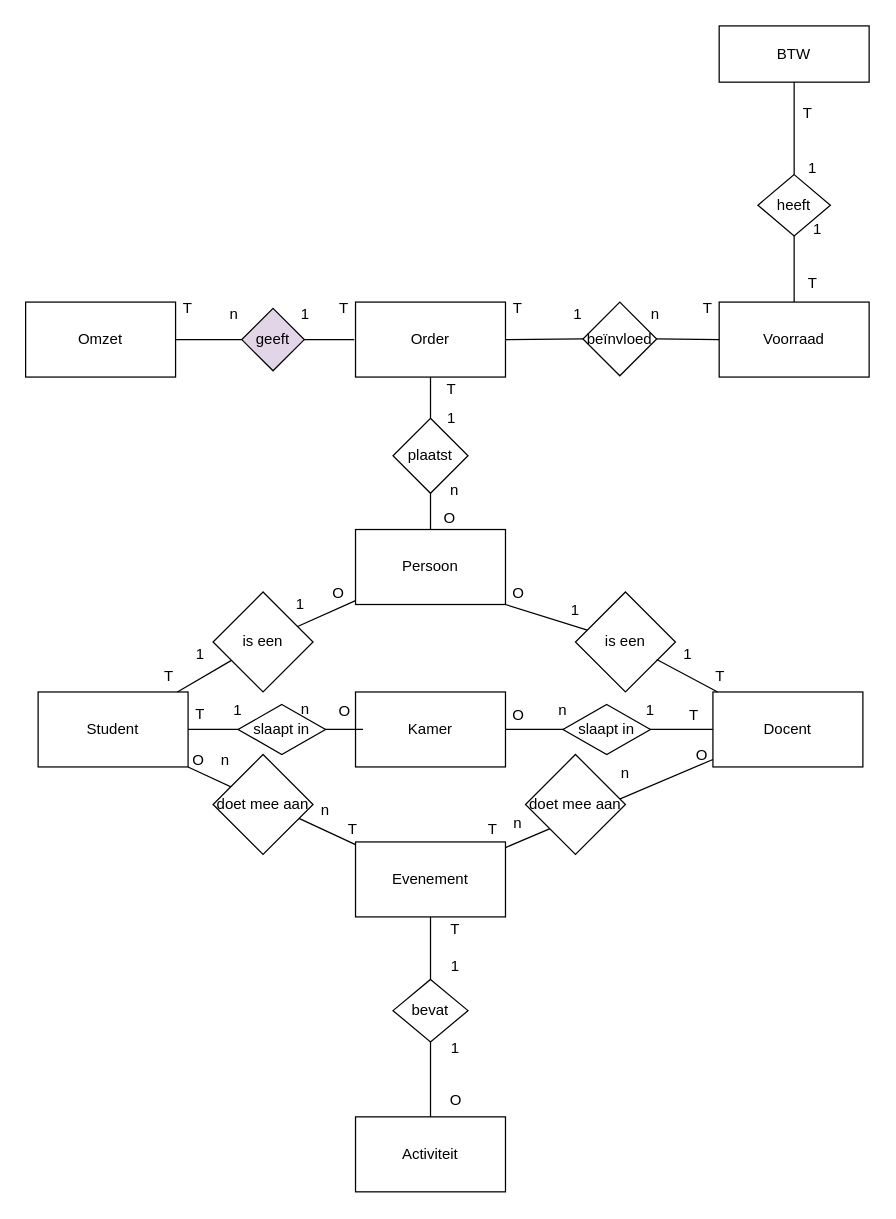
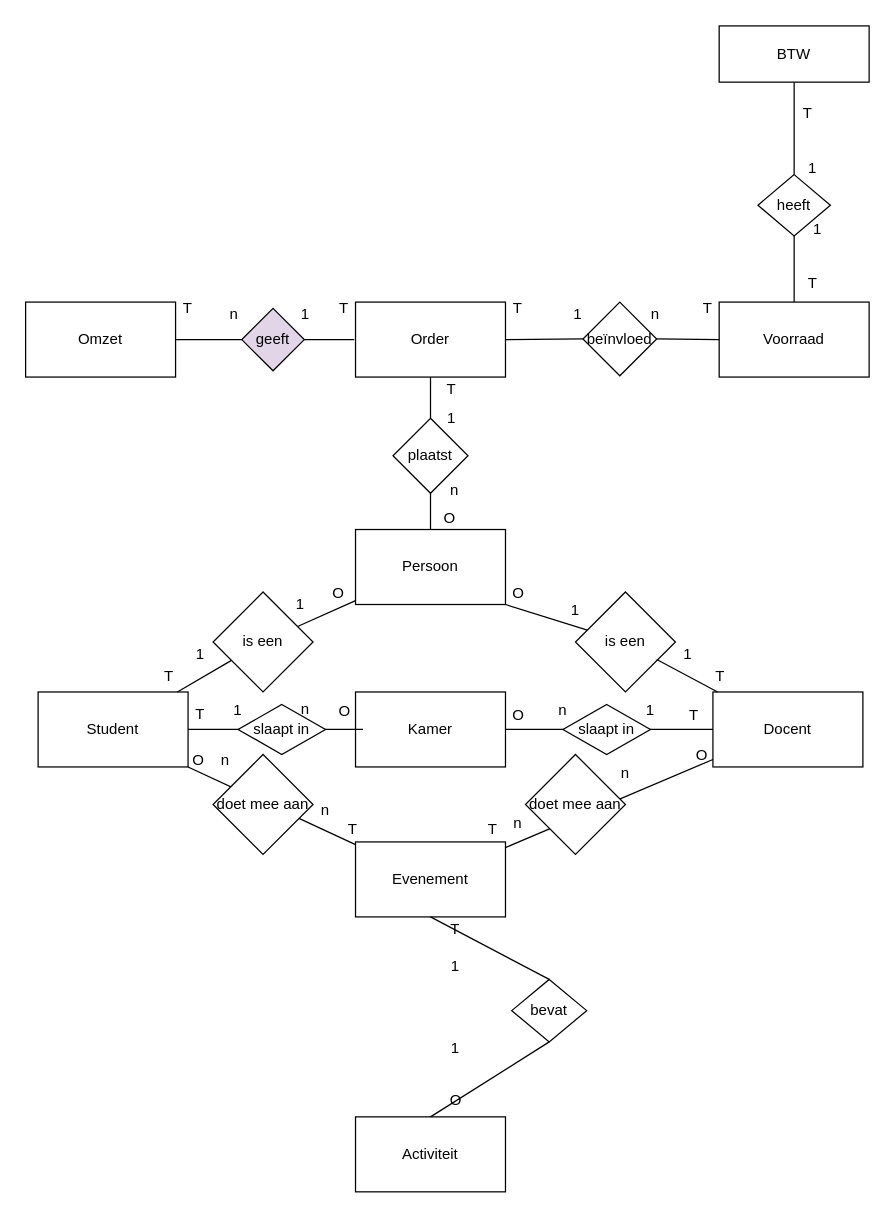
node "bevat": moved (431, 1011) -> (549, 1011)
